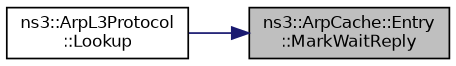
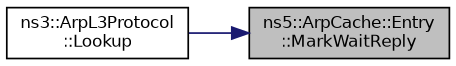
node "ns3::ArpCache::Entry ::MarkWaitReply": label "ns3::ArpCache::Entry ::MarkWaitReply" -> "ns5::ArpCache::Entry ::MarkWaitReply"
